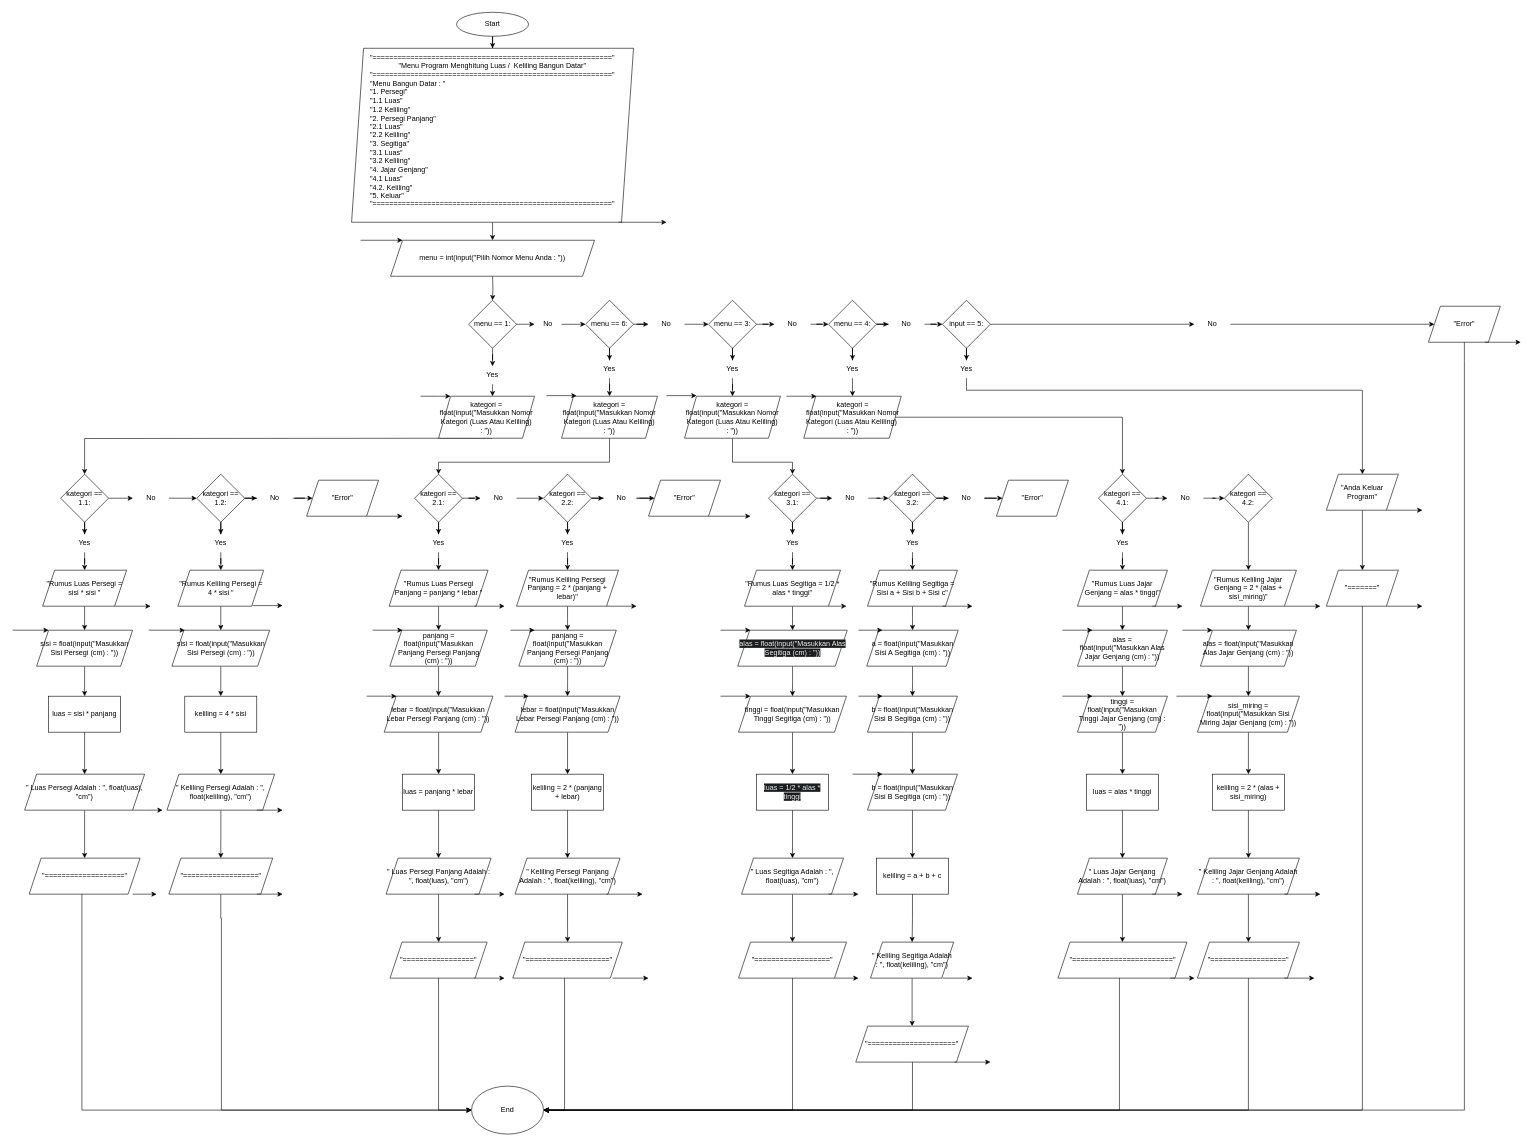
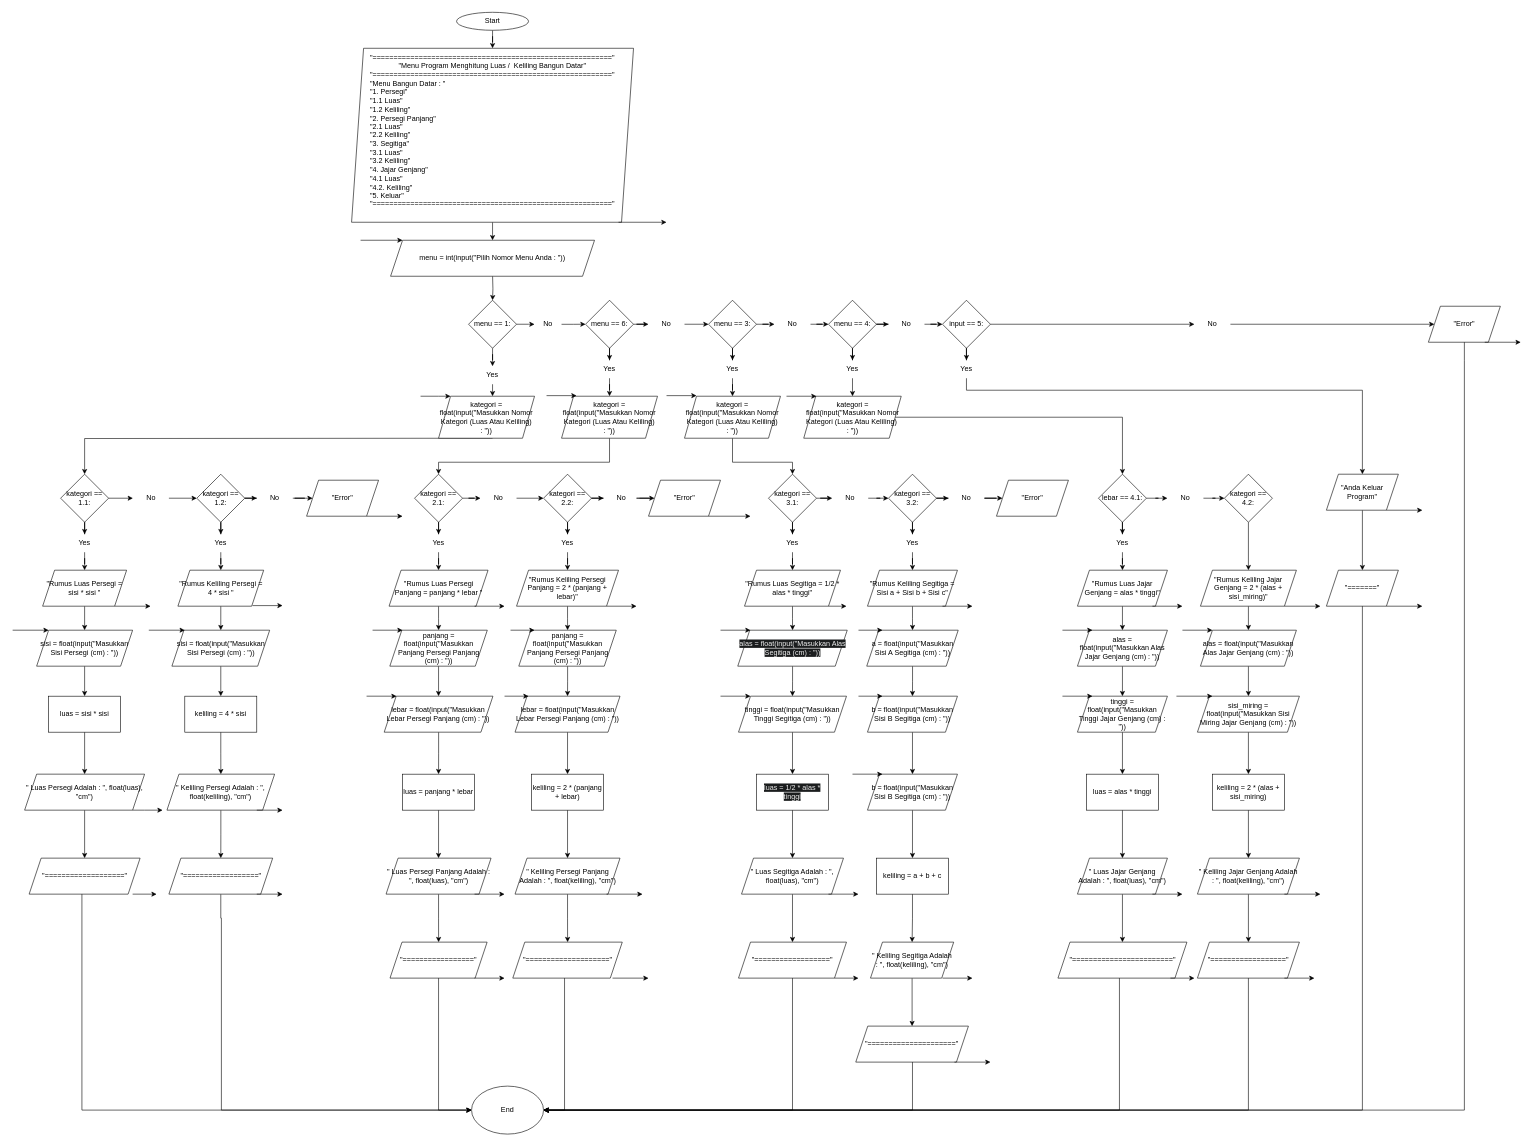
node "Start": size 72x24 -> 72x18
node "kategori == 4.1:": label "kategori == 4.1:" -> "lebar == 4.1:"
node "luas = sisi * panjang": label "luas = sisi * panjang" -> "luas = sisi * sisi"
